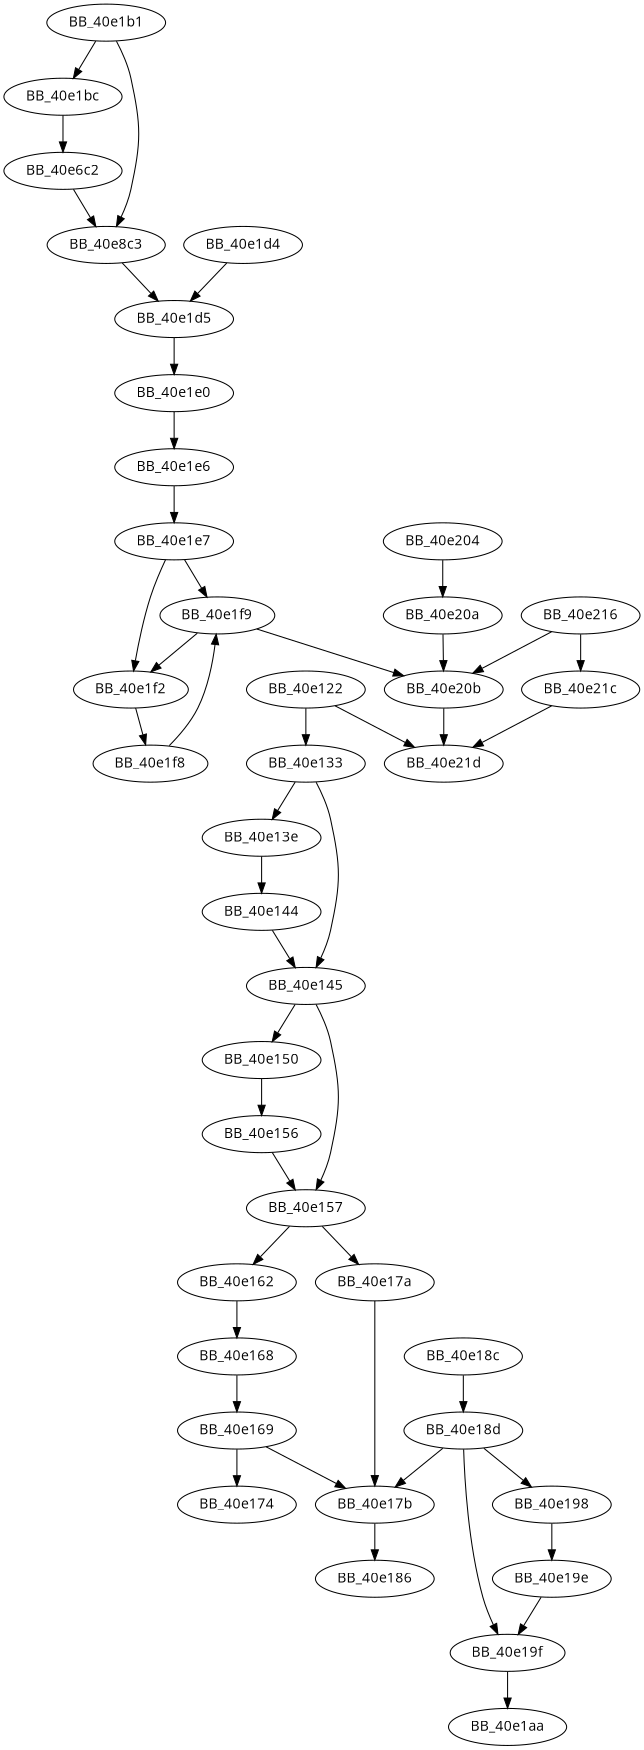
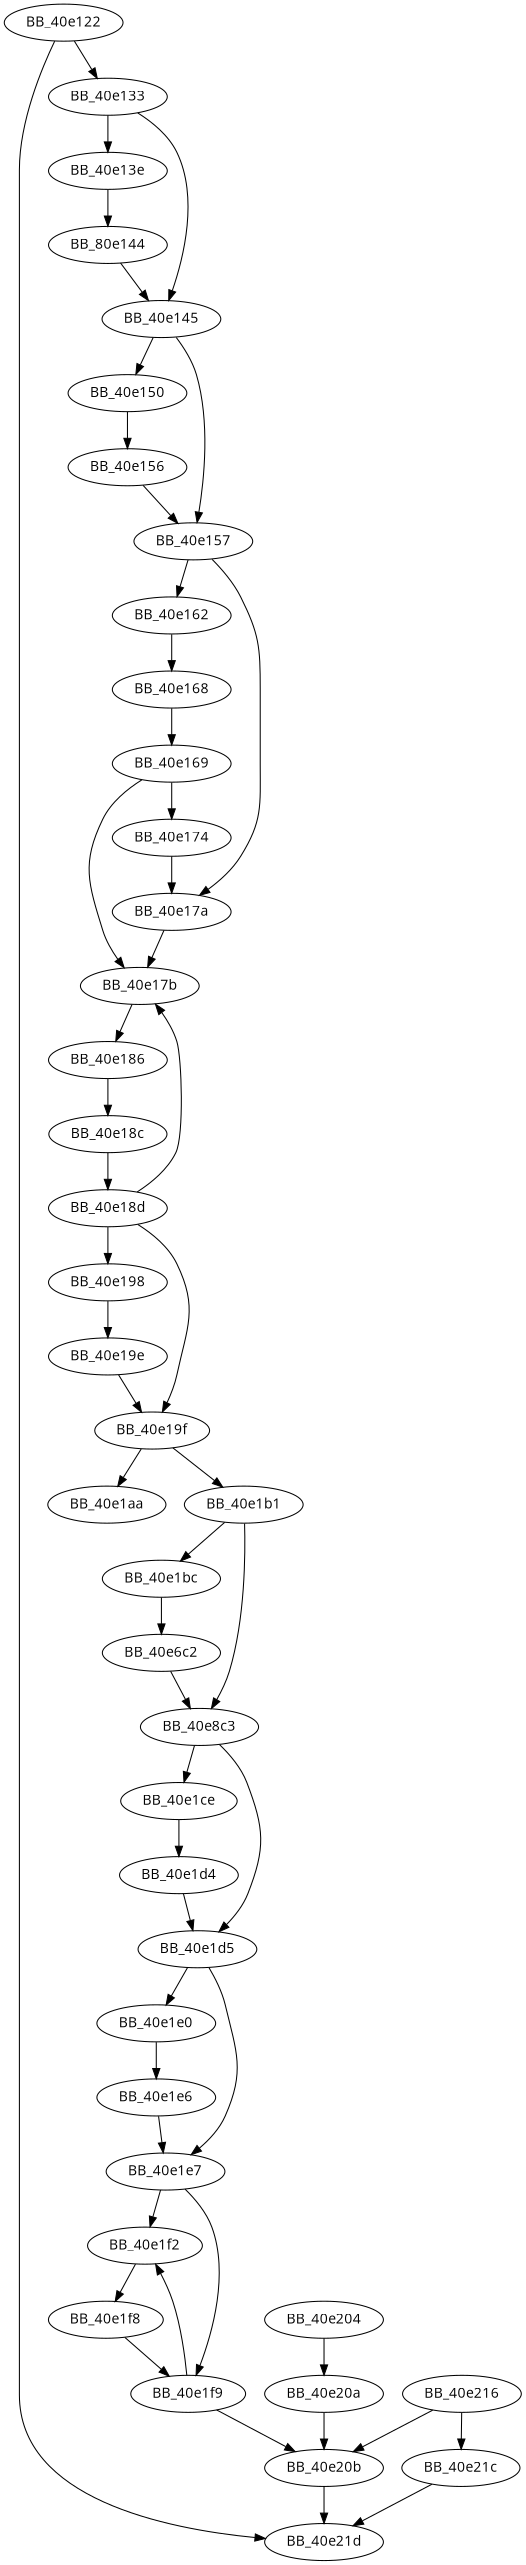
edge "BB_40e174" -> "BB_40e17a": added
node "BB_40e144": label "BB_40e144" -> "BB_80e144"
edge "BB_40e186" -> "BB_40e18c": added
edge "BB_40e19f" -> "BB_40e1b1": added
node "BB_40e1ce": added
edge "BB_40e1d5" -> "BB_40e1e7": added
